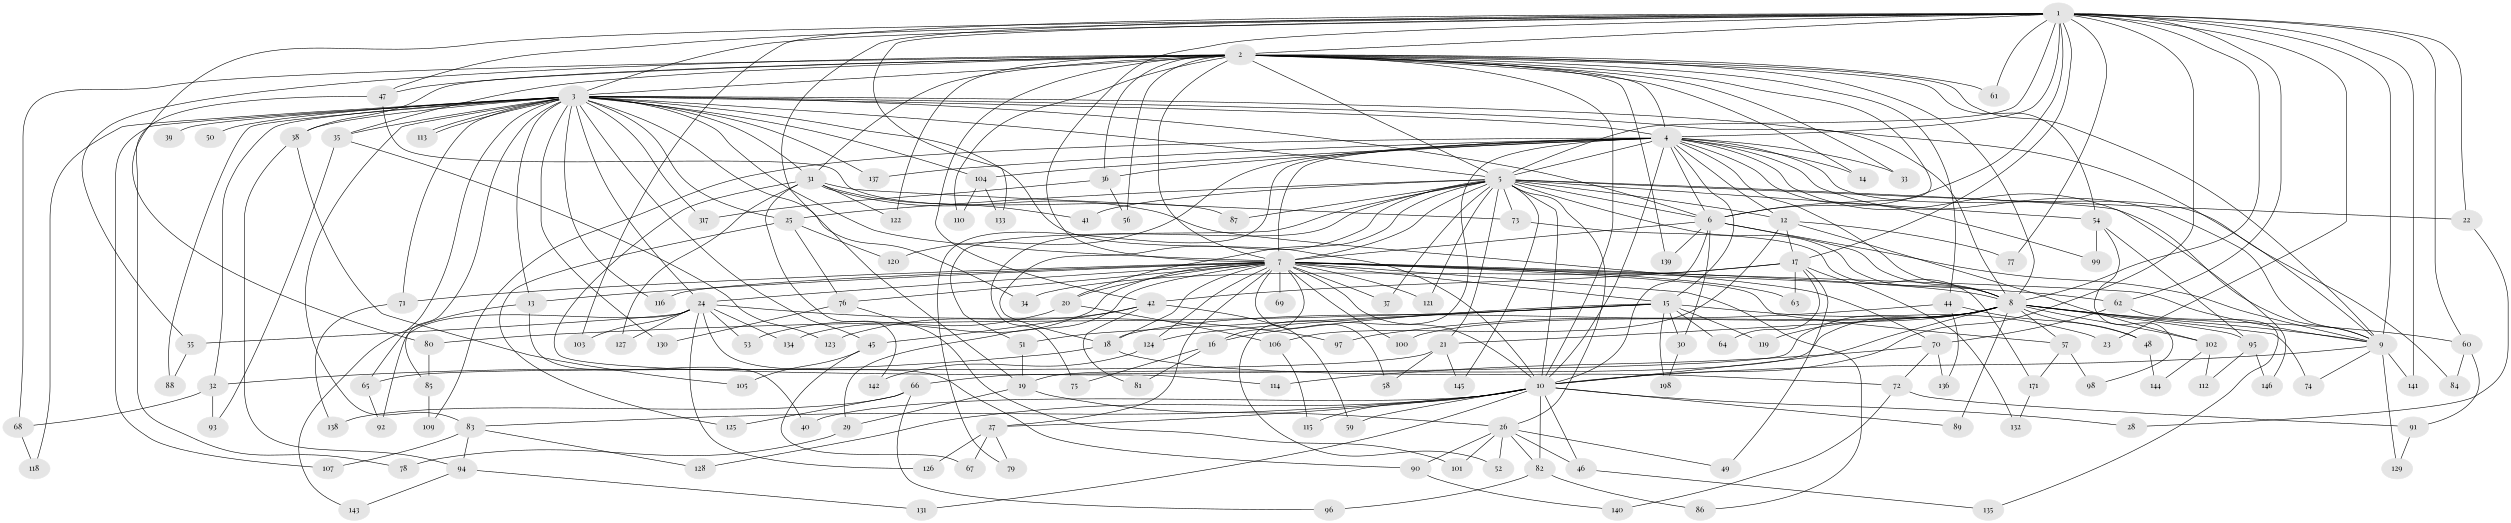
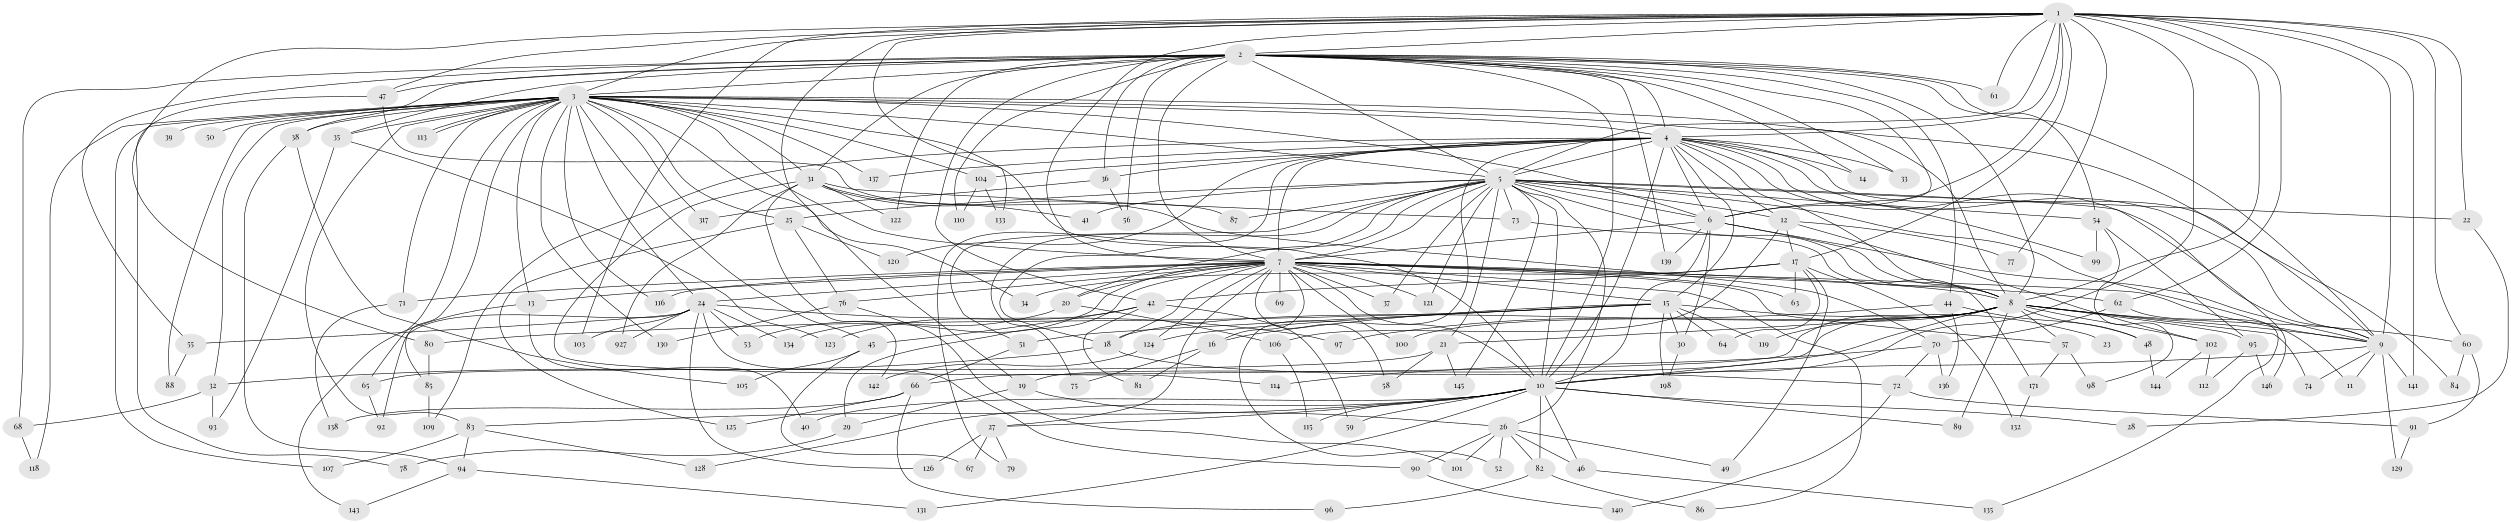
edge "1" -- "23": removed
node "127": label "127" -> "927"
edge "51" -- "19": now "51" -- "66"
node "11": added
